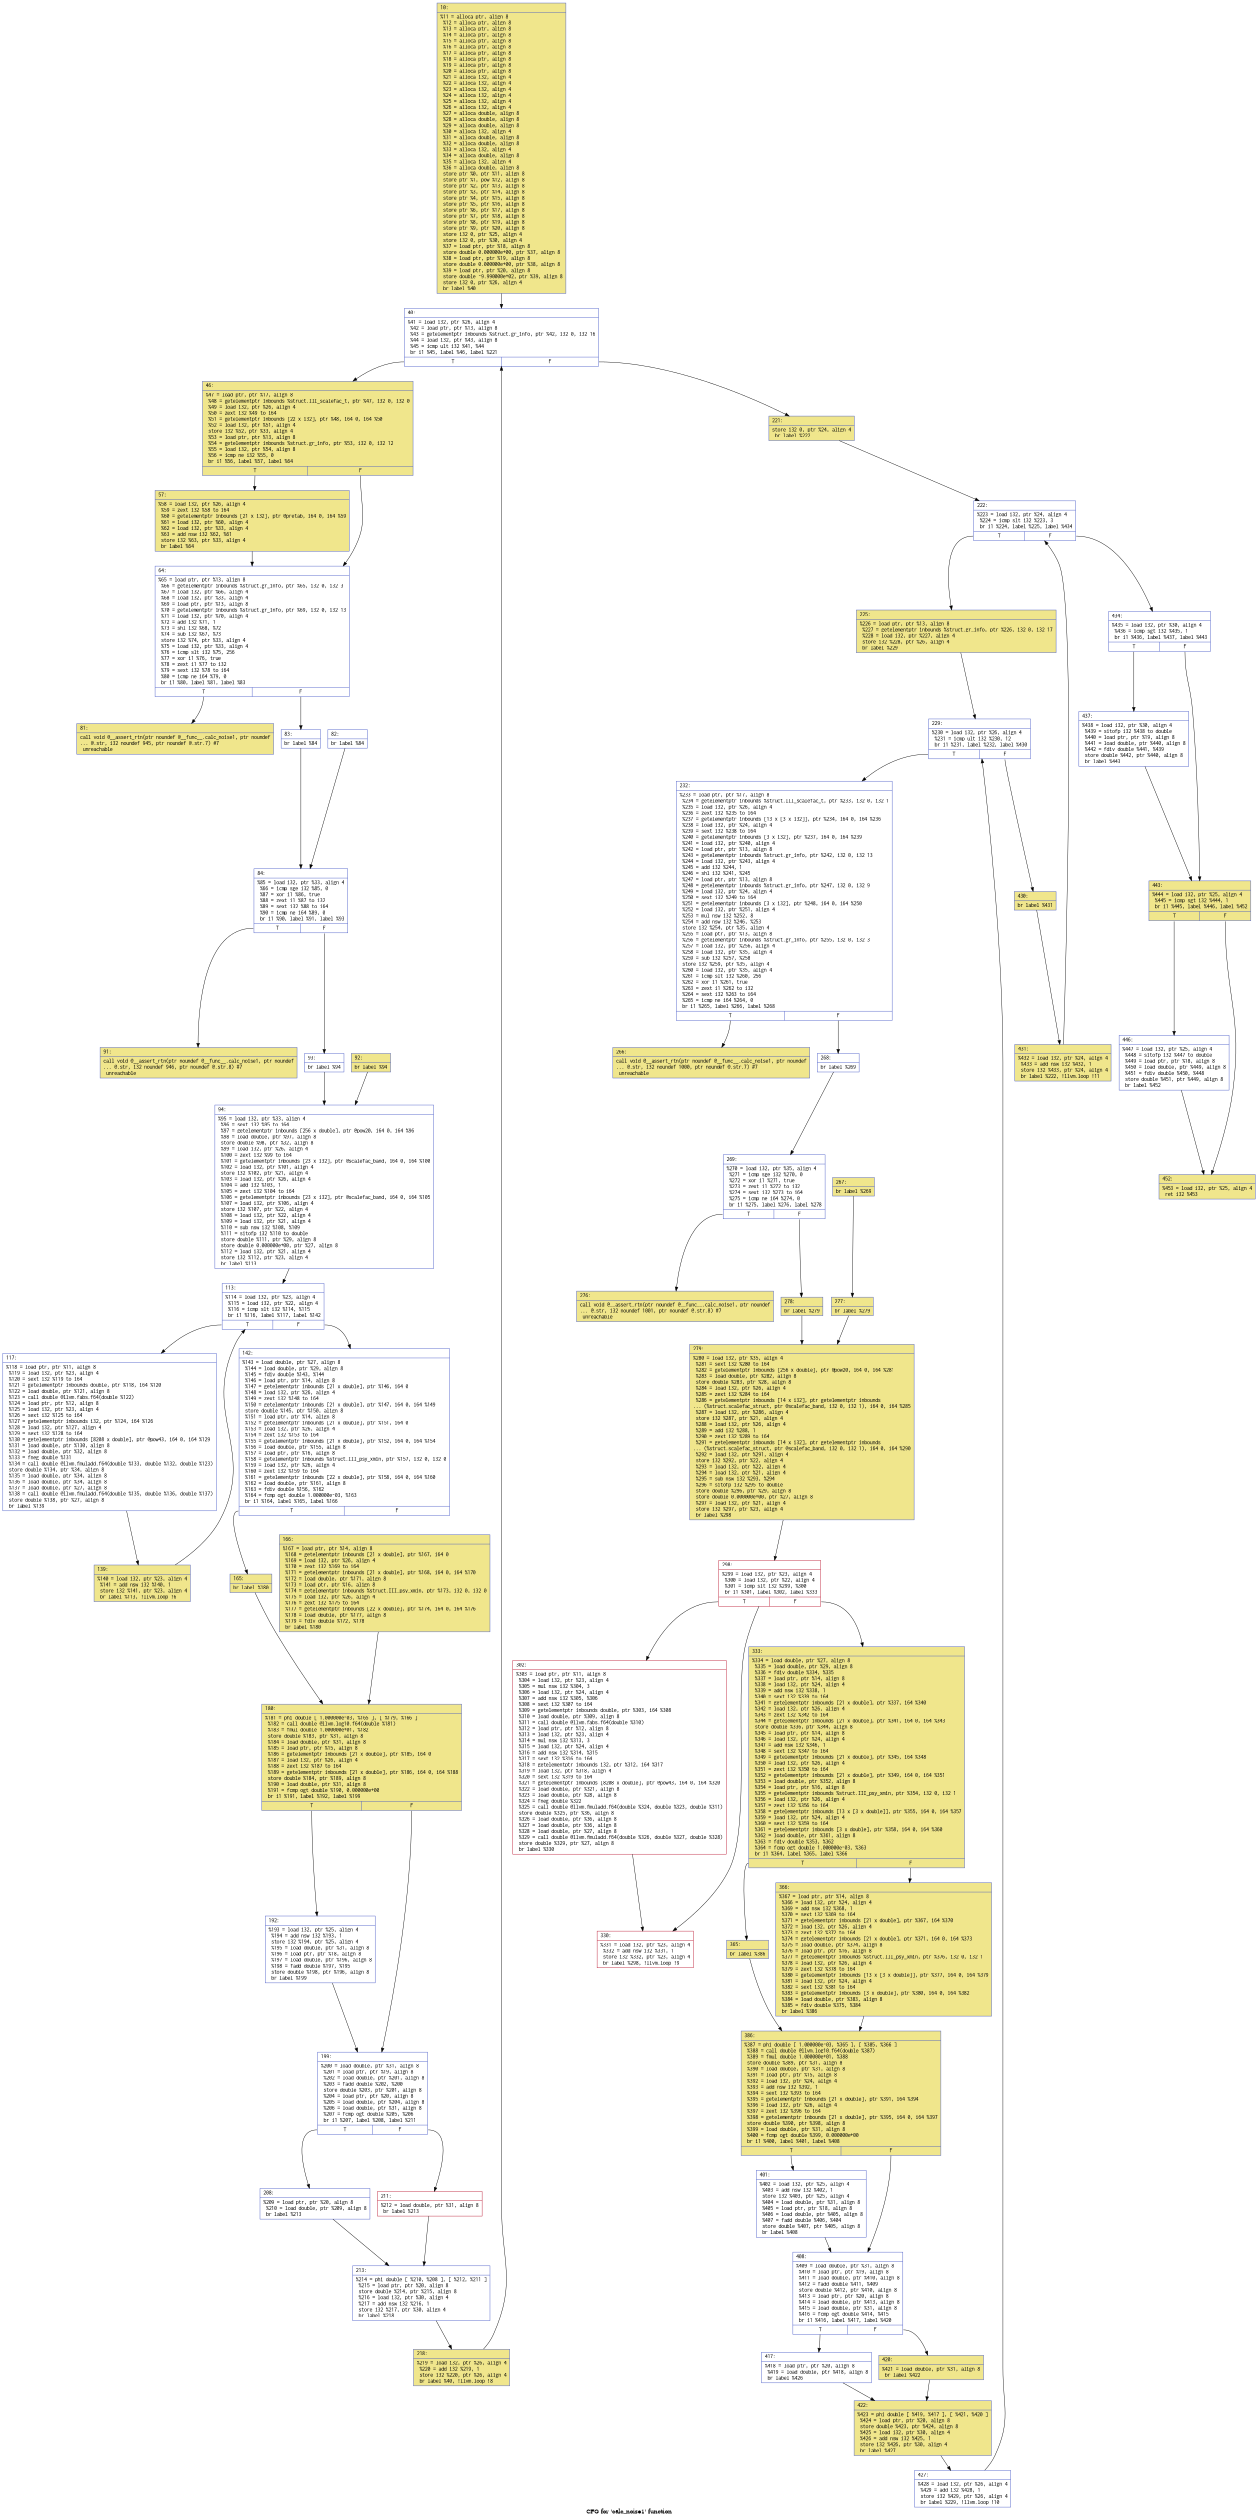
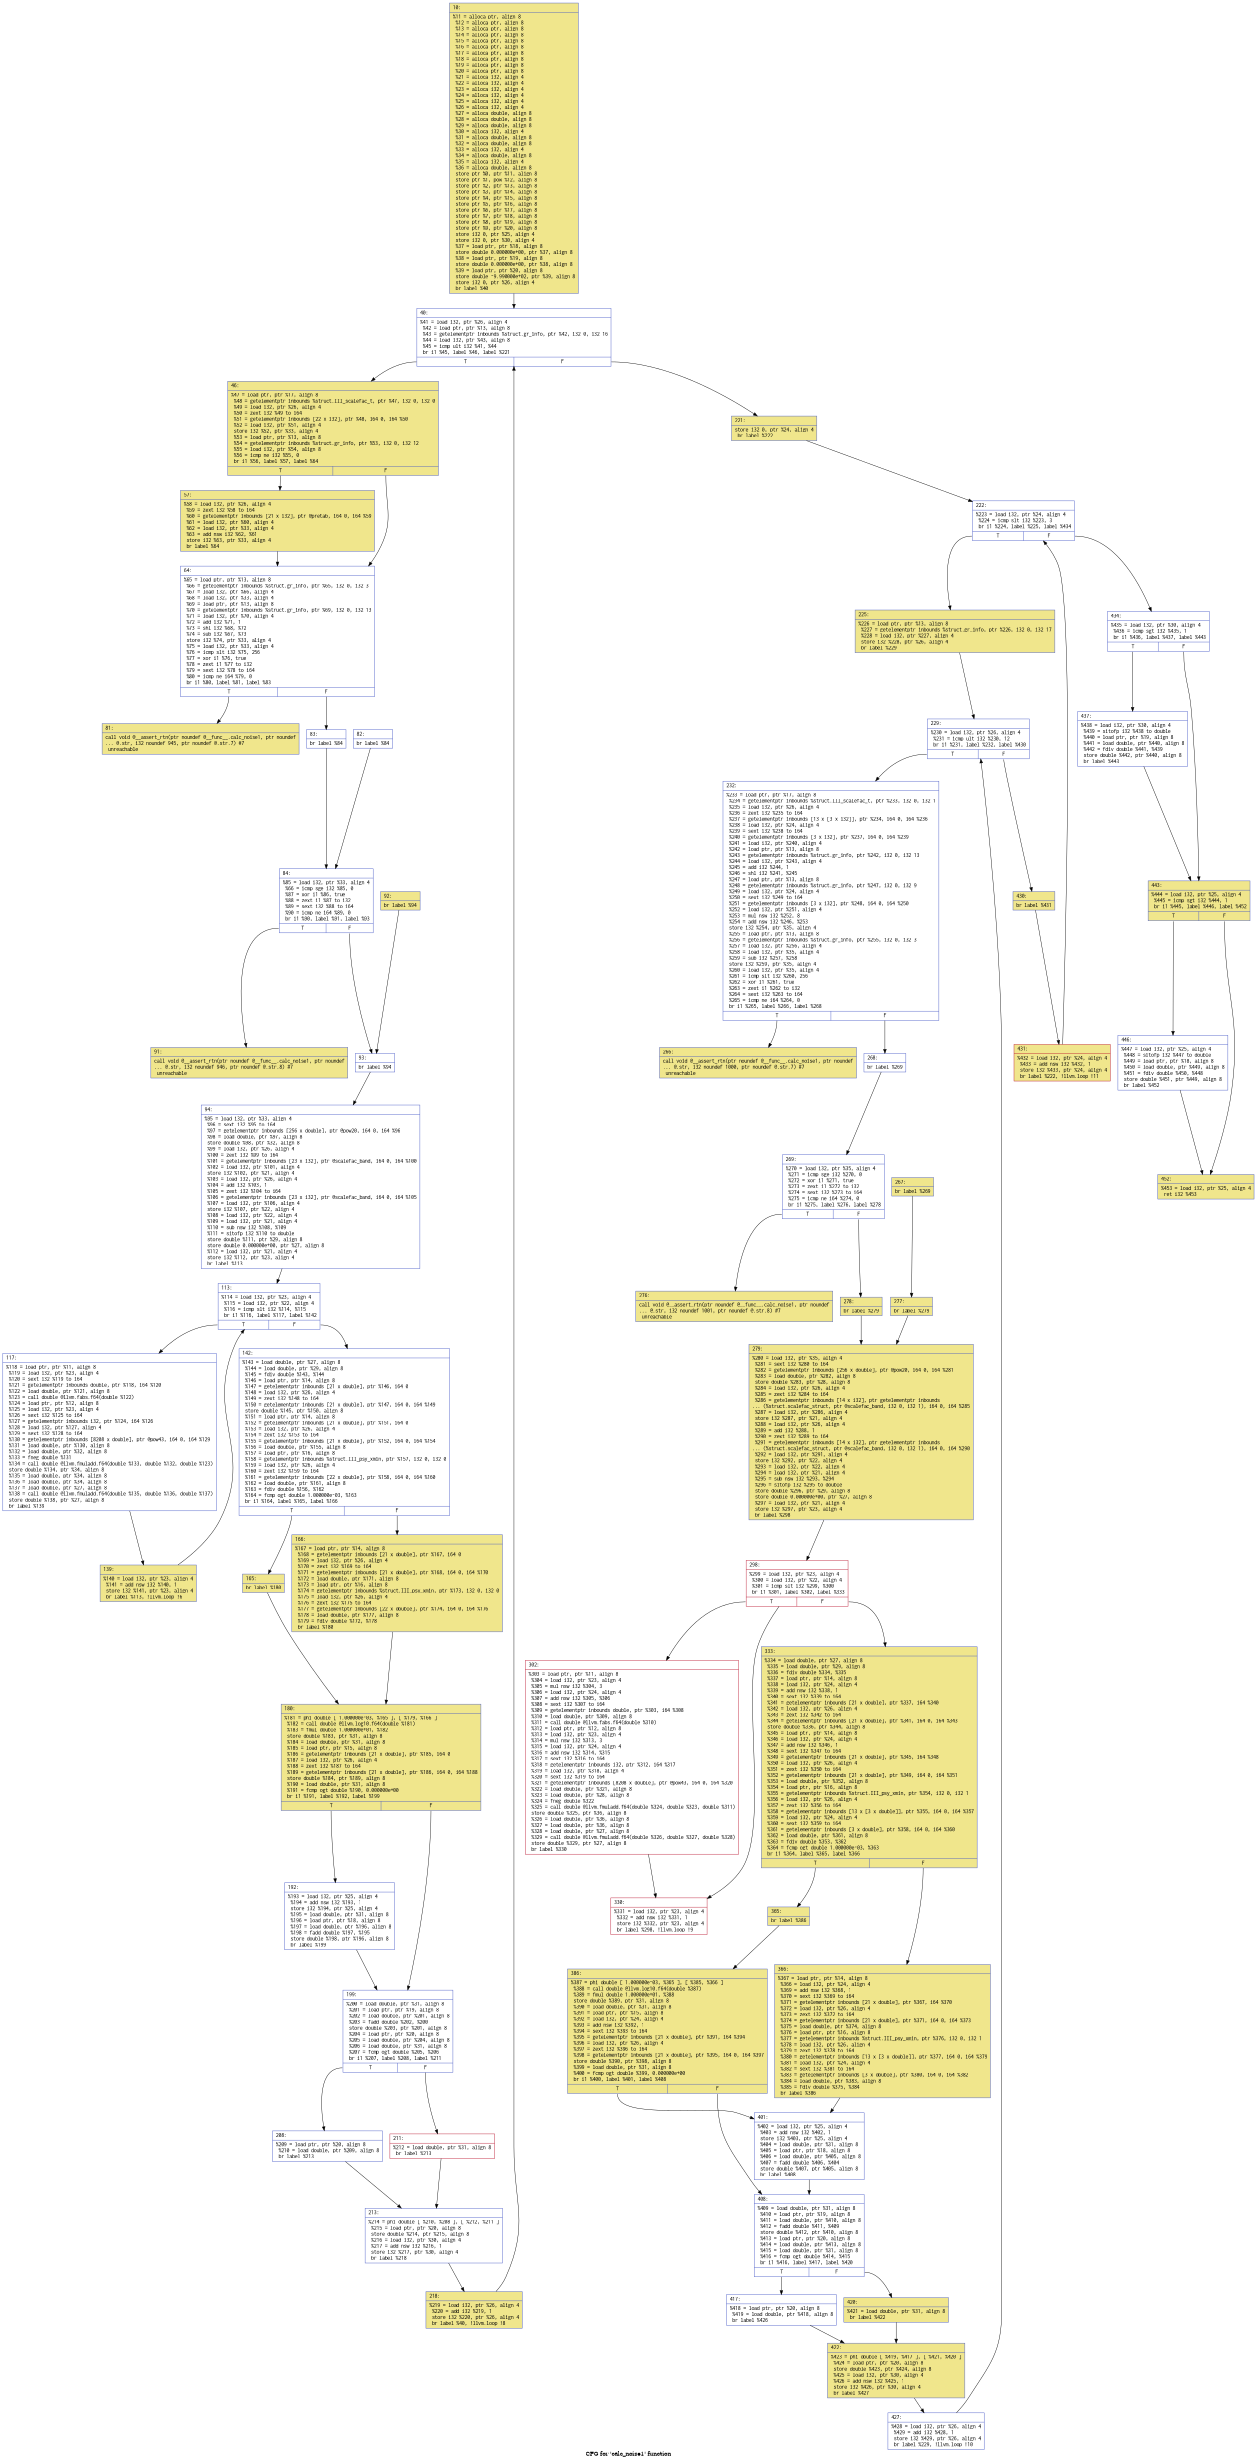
node "431:": color #3d50c3ff -> #b70d28ff
edge "92:" -> "94:": now "92:" -> "93:"
edge "142:" -> "166:": added
edge "366:" -> "386:": now "366:" -> "401:"
